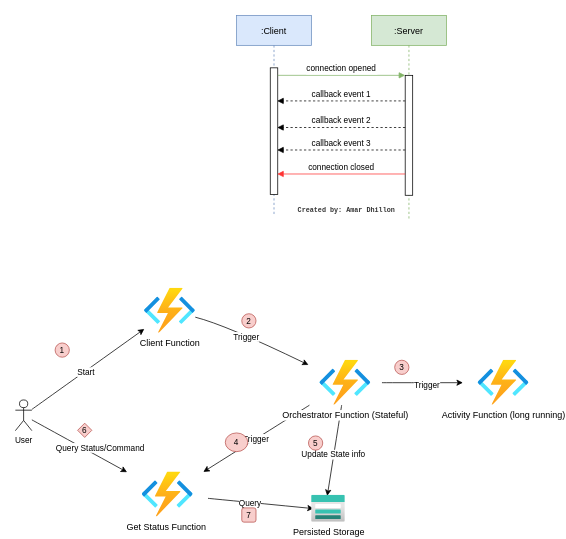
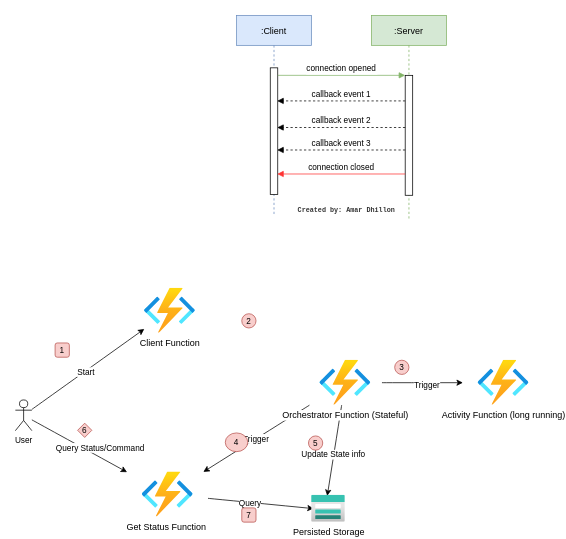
edge "Client Function" -> "Orchestrator Function (Stateful)": removed, label "Trigger"
node "1": shape ellipse -> rounded rectangle
